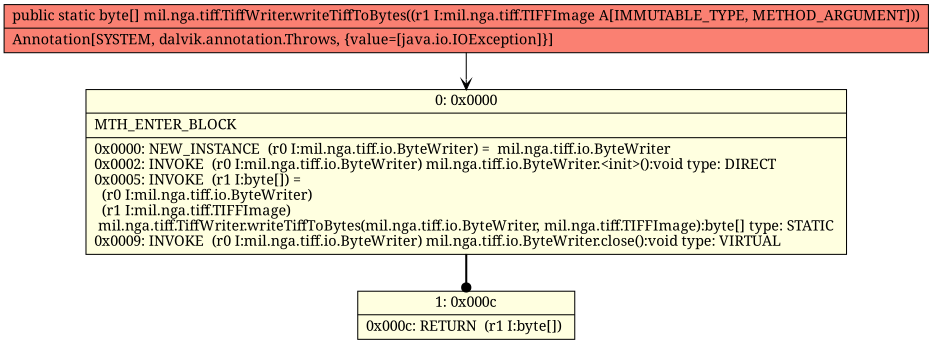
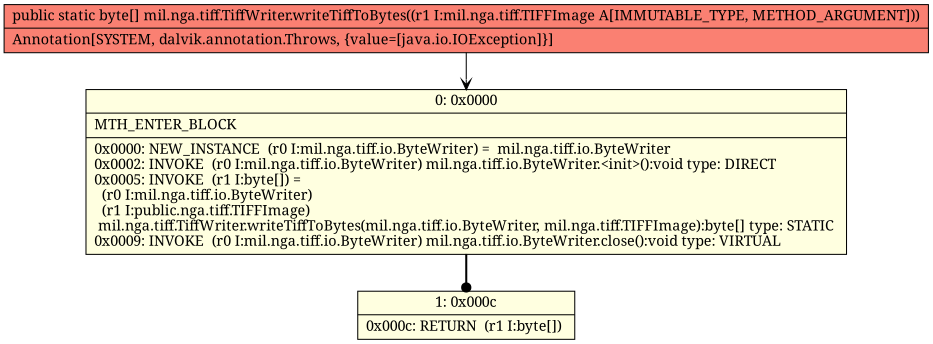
node "0: 0x0000": text "(r1 I:mil.nga.tiff.TIFFImage)" -> "(r1 I:public.nga.tiff.TIFFImage)"
